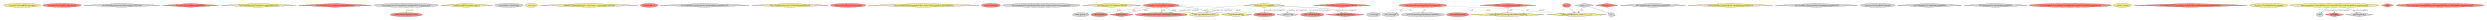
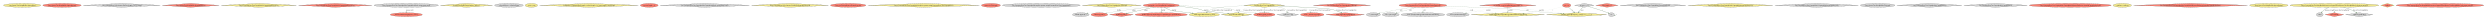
edge "CommandLine.Text.CopyrightInfo" -> "builder.Append(_isSymbolUpper ? SymbolUpper : SymbolLower)": now "CommandLine.Text.CopyrightInfo" -> "return builder.ToString();"
node "return yearsPart.ToString();": fillcolor salmon -> lightgrey
